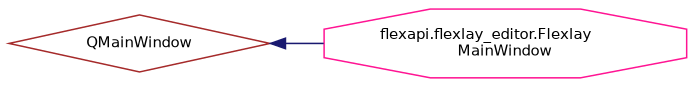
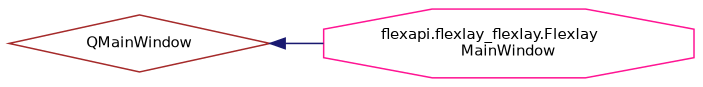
node "flexapi.flexlay_editor.Flexlay MainWindow": label "flexapi.flexlay_editor.Flexlay MainWindow" -> "flexapi.flexlay_flexlay.Flexlay MainWindow"
